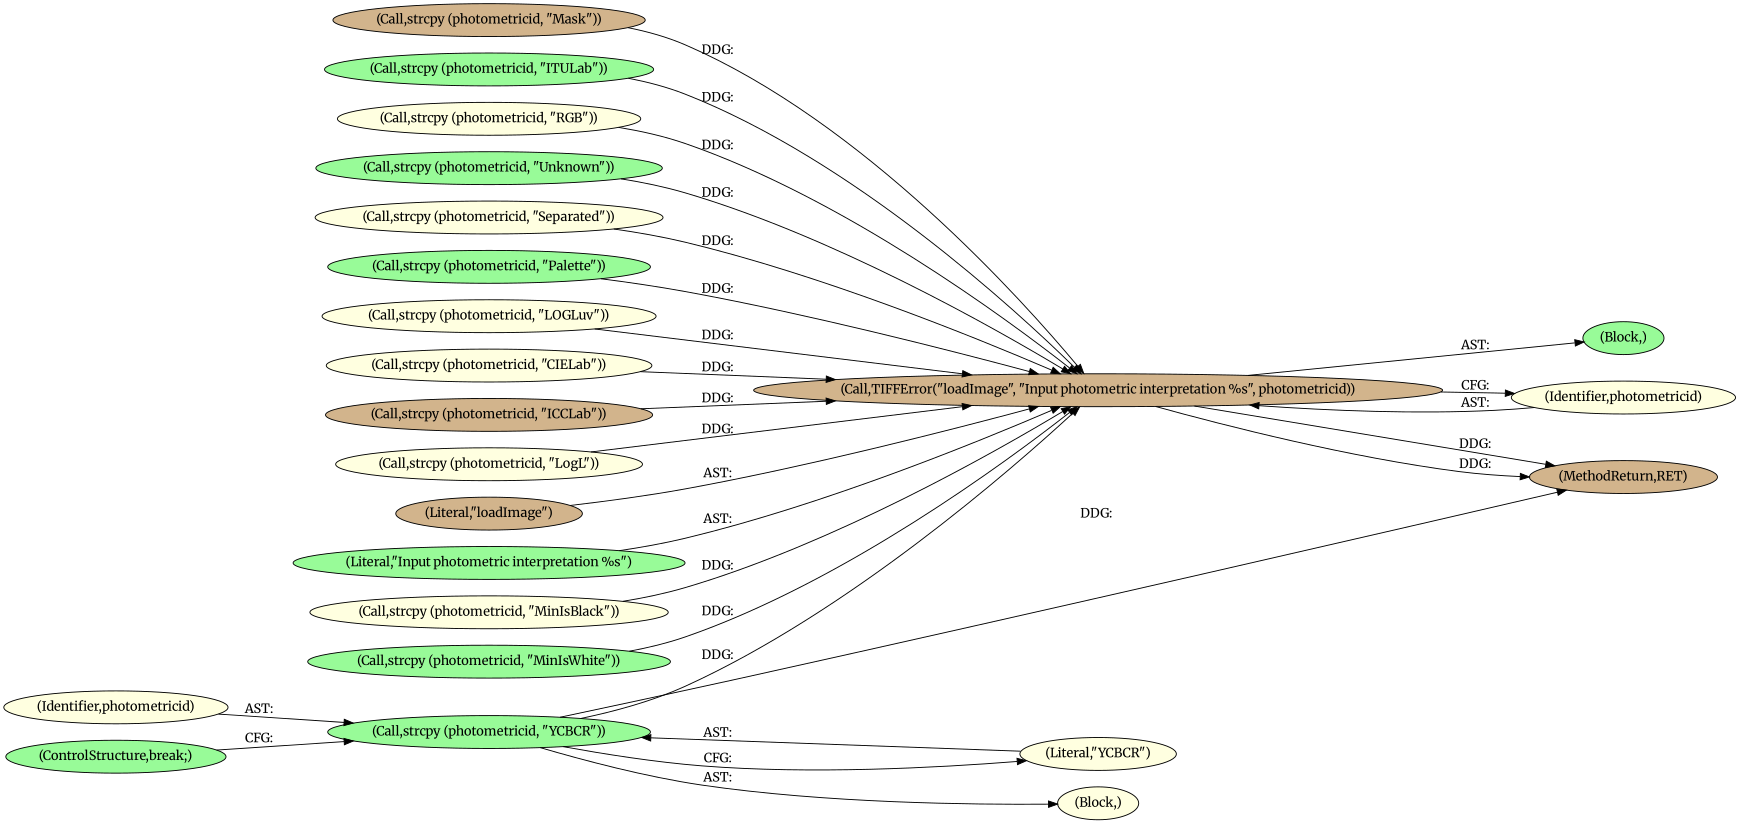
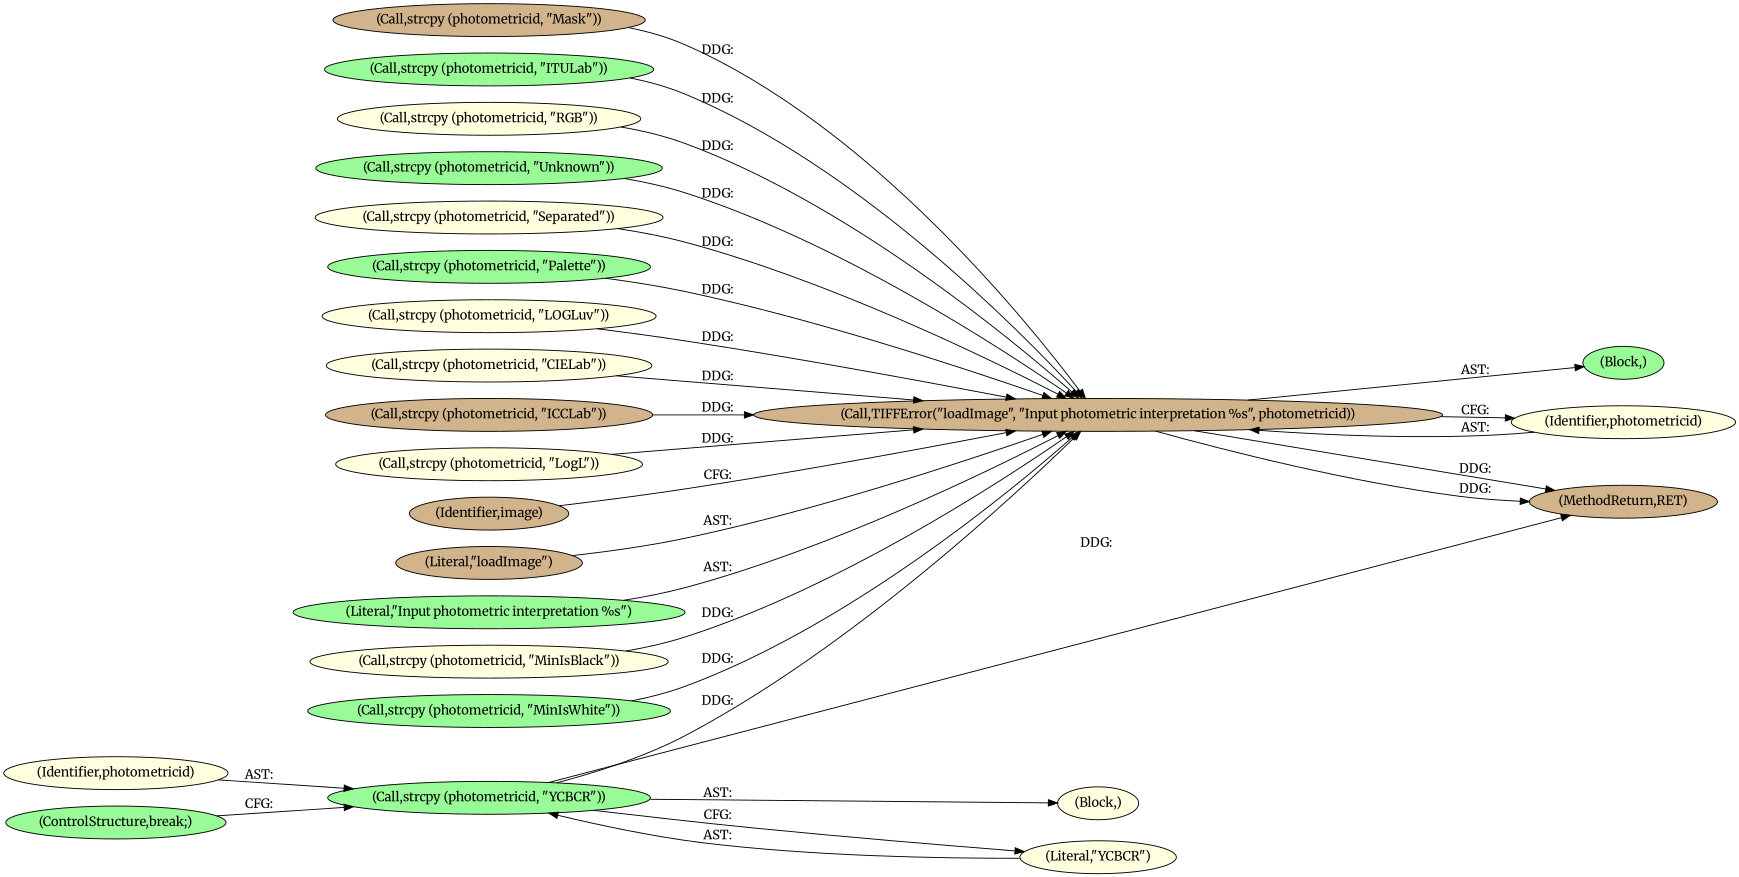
node "(Identifier,image)": added
